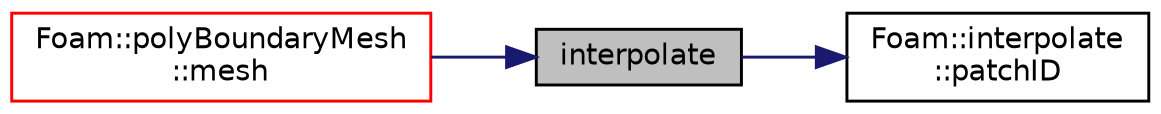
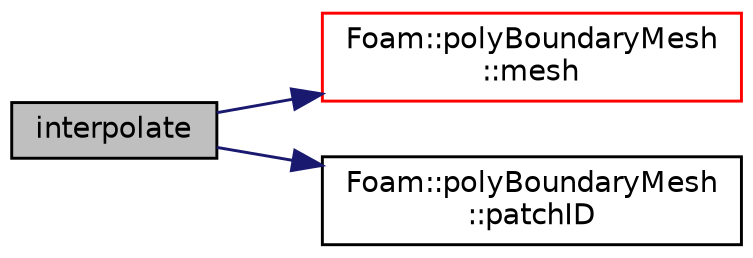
edge "Foam::polyBoundaryMesh ::mesh" -> "interpolate": reversed
node "Foam::interpolate ::patchID": label "Foam::interpolate ::patchID" -> "Foam::polyBoundaryMesh ::patchID"
